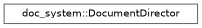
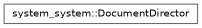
node "doc_system::DocumentDirector": label "doc_system::DocumentDirector" -> "system_system::DocumentDirector"
